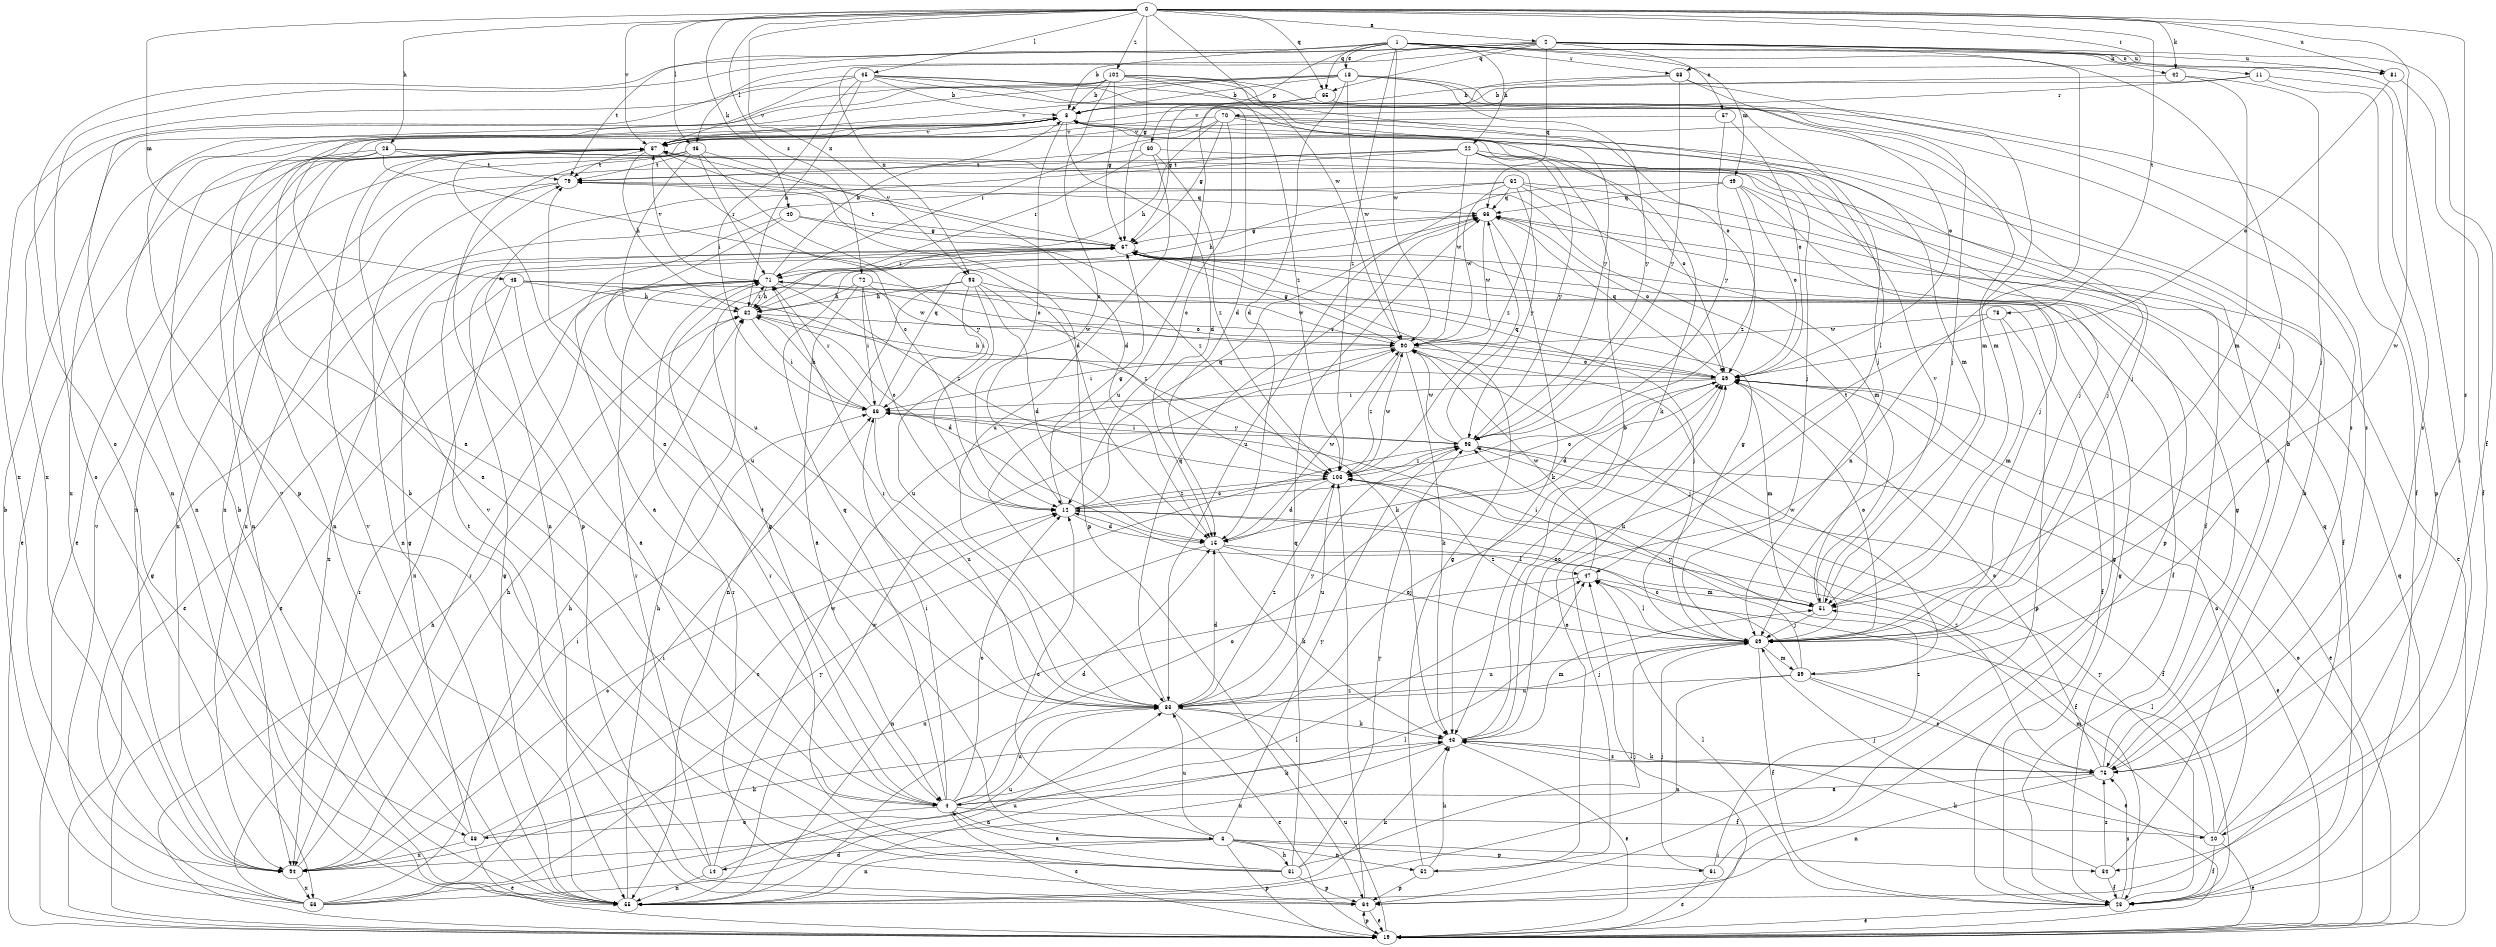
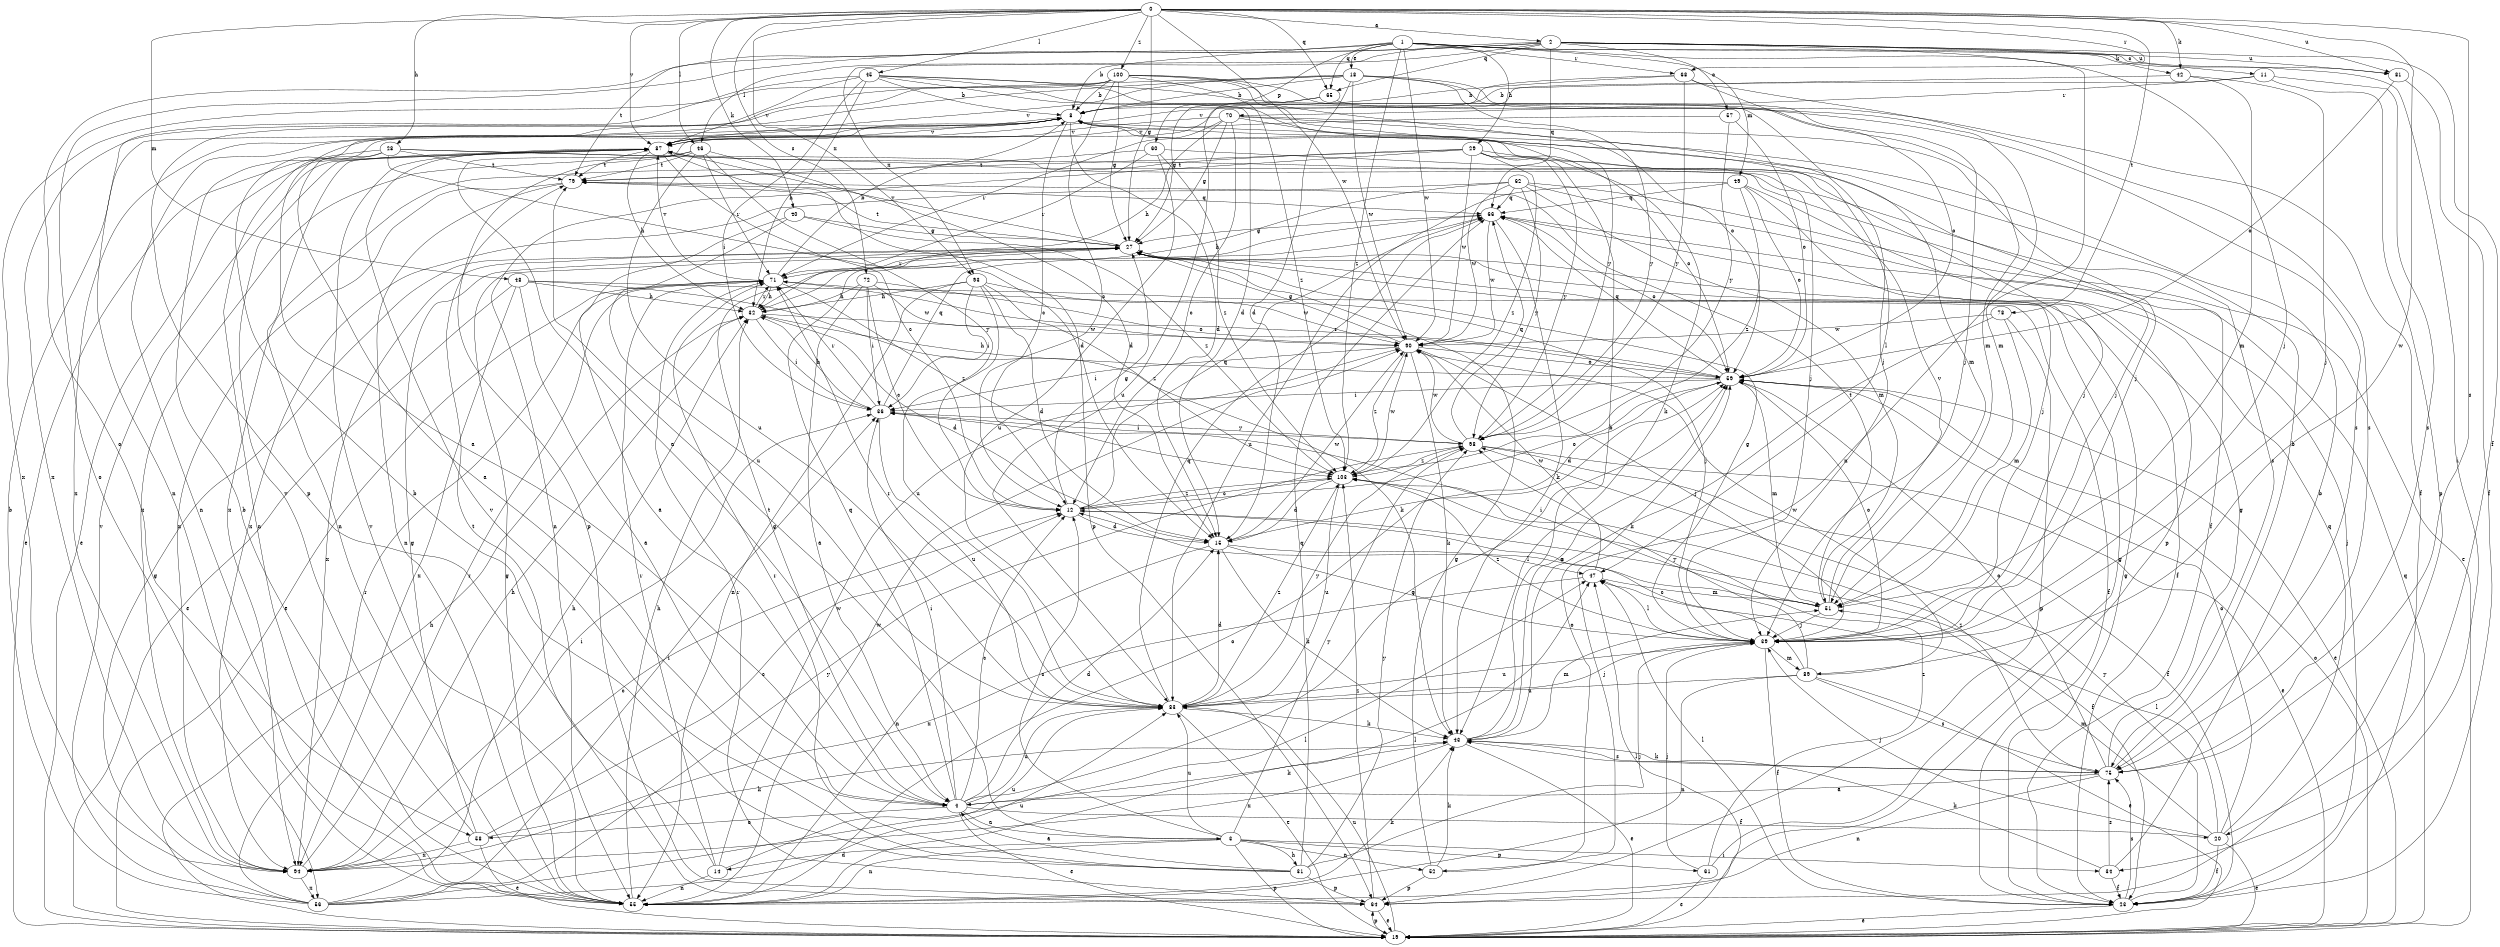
node "102": label "102" -> "100"
node "22": label "22" -> "29"
node "67": label "67" -> "27"
edge "62" -> "23": label "f" -> "j"
